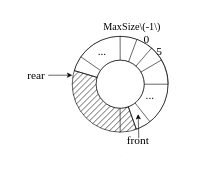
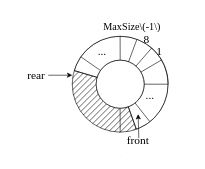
node "0": label "0" -> "8"
node "5": label "5" -> "1"
